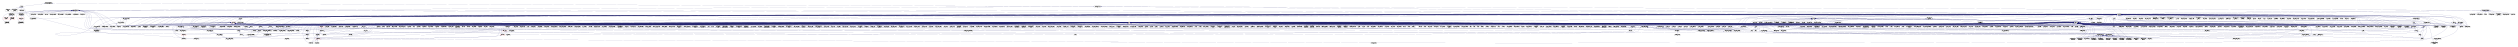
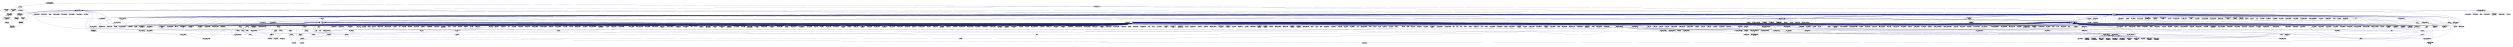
node "unordered_map_segmented _iterator.hpp": added
node "simplest_hello_world.cpp": removed
